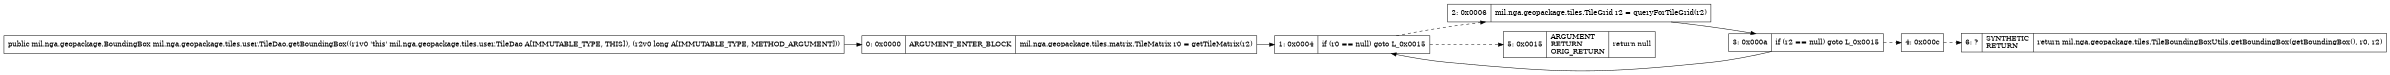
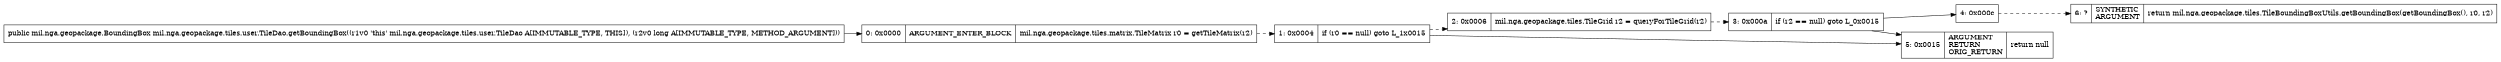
edge "2: 0x0006" -> "3: 0x000a": style solid -> dashed
edge "3: 0x000a" -> "4: 0x000c": style dashed -> solid
node "1: 0x0004": text "if (r0 == null) goto L_0x0015" -> "if (r0 == null) goto L_1x0015"
edge "0: 0x0000" -> "1: 0x0004": style solid -> dashed
edge "1: 0x0004" -> "5: 0x0015": style dashed -> solid
node "6: ?": text "RETURN" -> "ARGUMENT"
edge "3: 0x000a" -> "1: 0x0004": now "3: 0x000a" -> "5: 0x0015"
